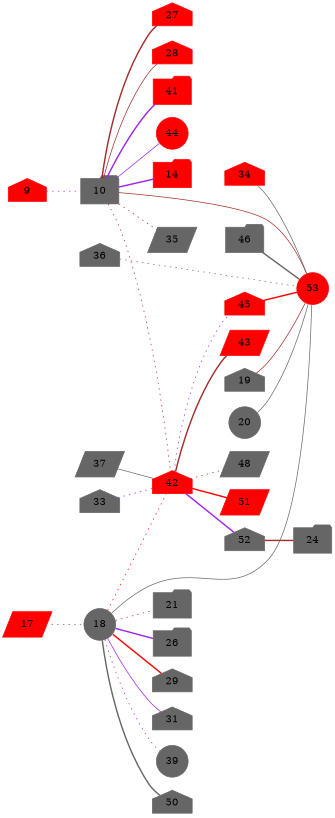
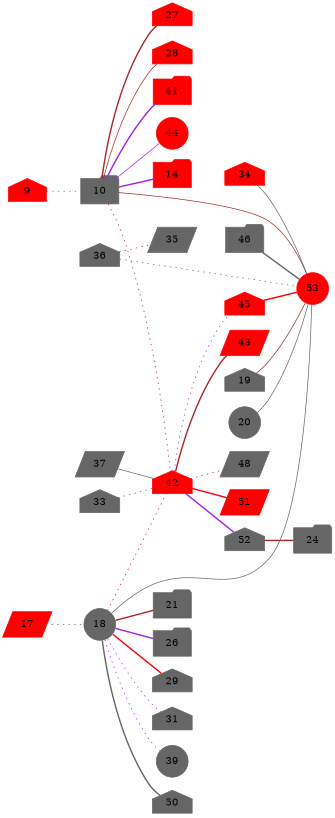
edge "10" -- "35": now "36" -- "35"
edge "21" -- "18": style dotted -> bold
edge "18" -- "31": style solid -> dotted
